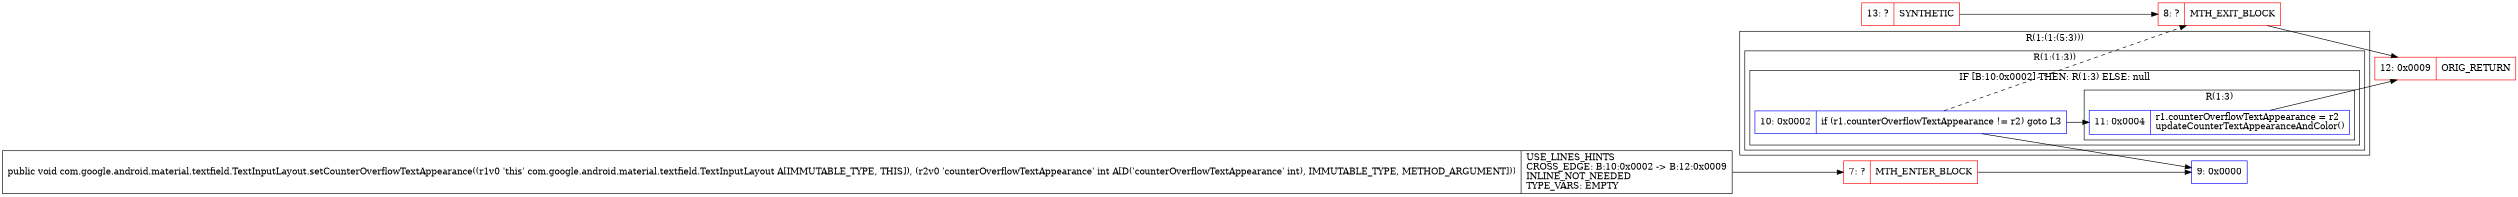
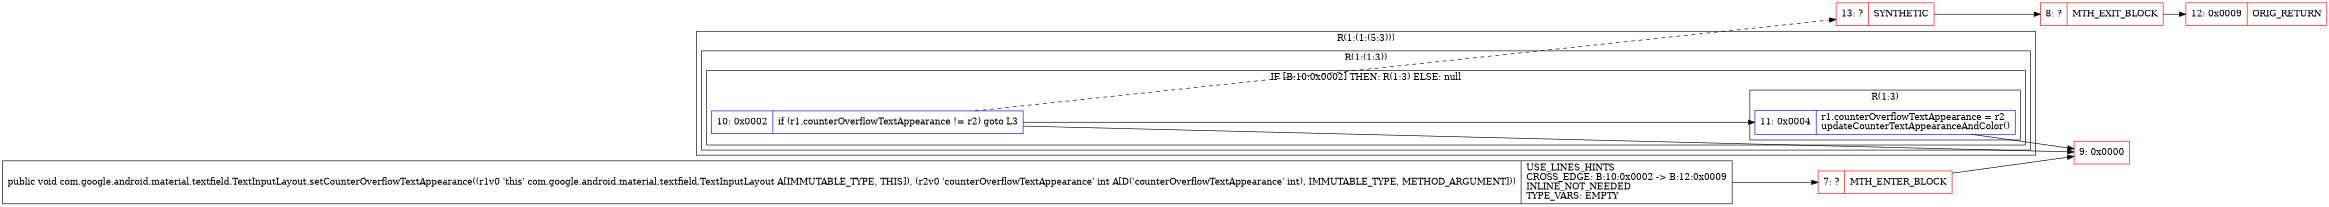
edge "10: 0x0002" -> "8: ?": now "10: 0x0002" -> "13: ?"
edge "11: 0x0004" -> "12: 0x0009": now "11: 0x0004" -> "9: 0x0000"
node "9: 0x0000": color blue -> red
